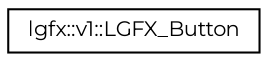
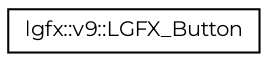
node "lgfx::v1::LGFX_Button": label "lgfx::v1::LGFX_Button" -> "lgfx::v9::LGFX_Button"
